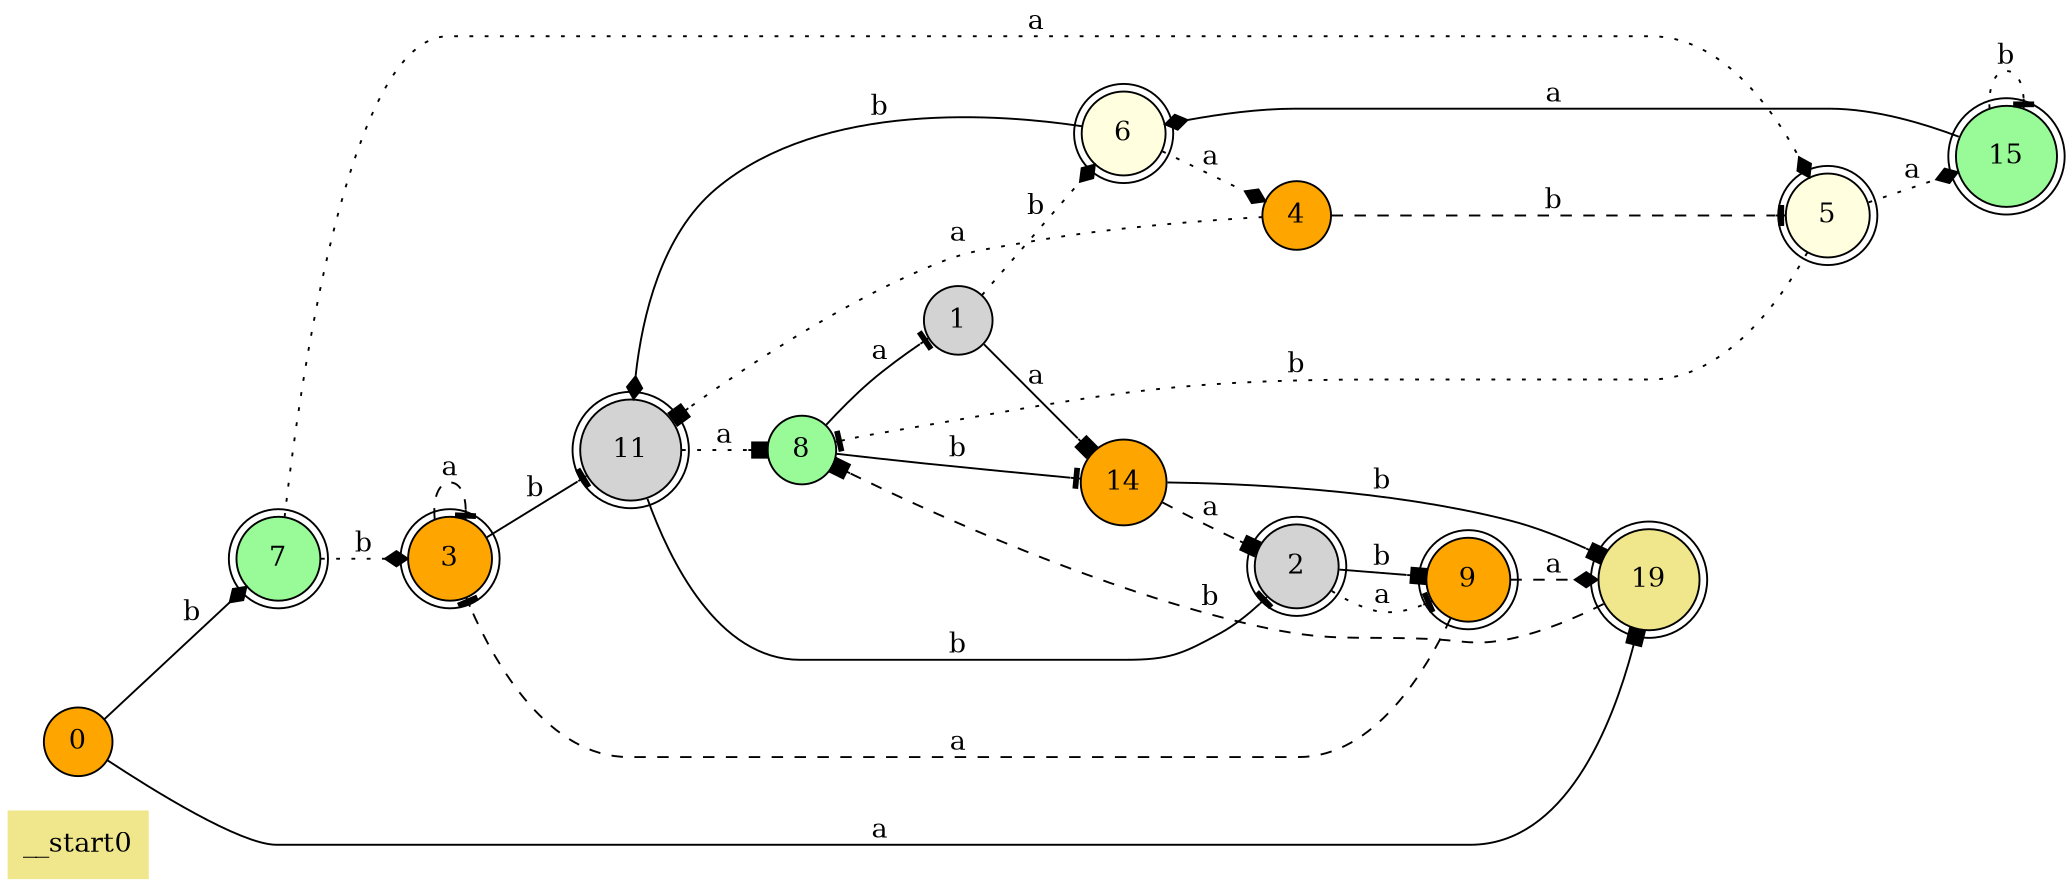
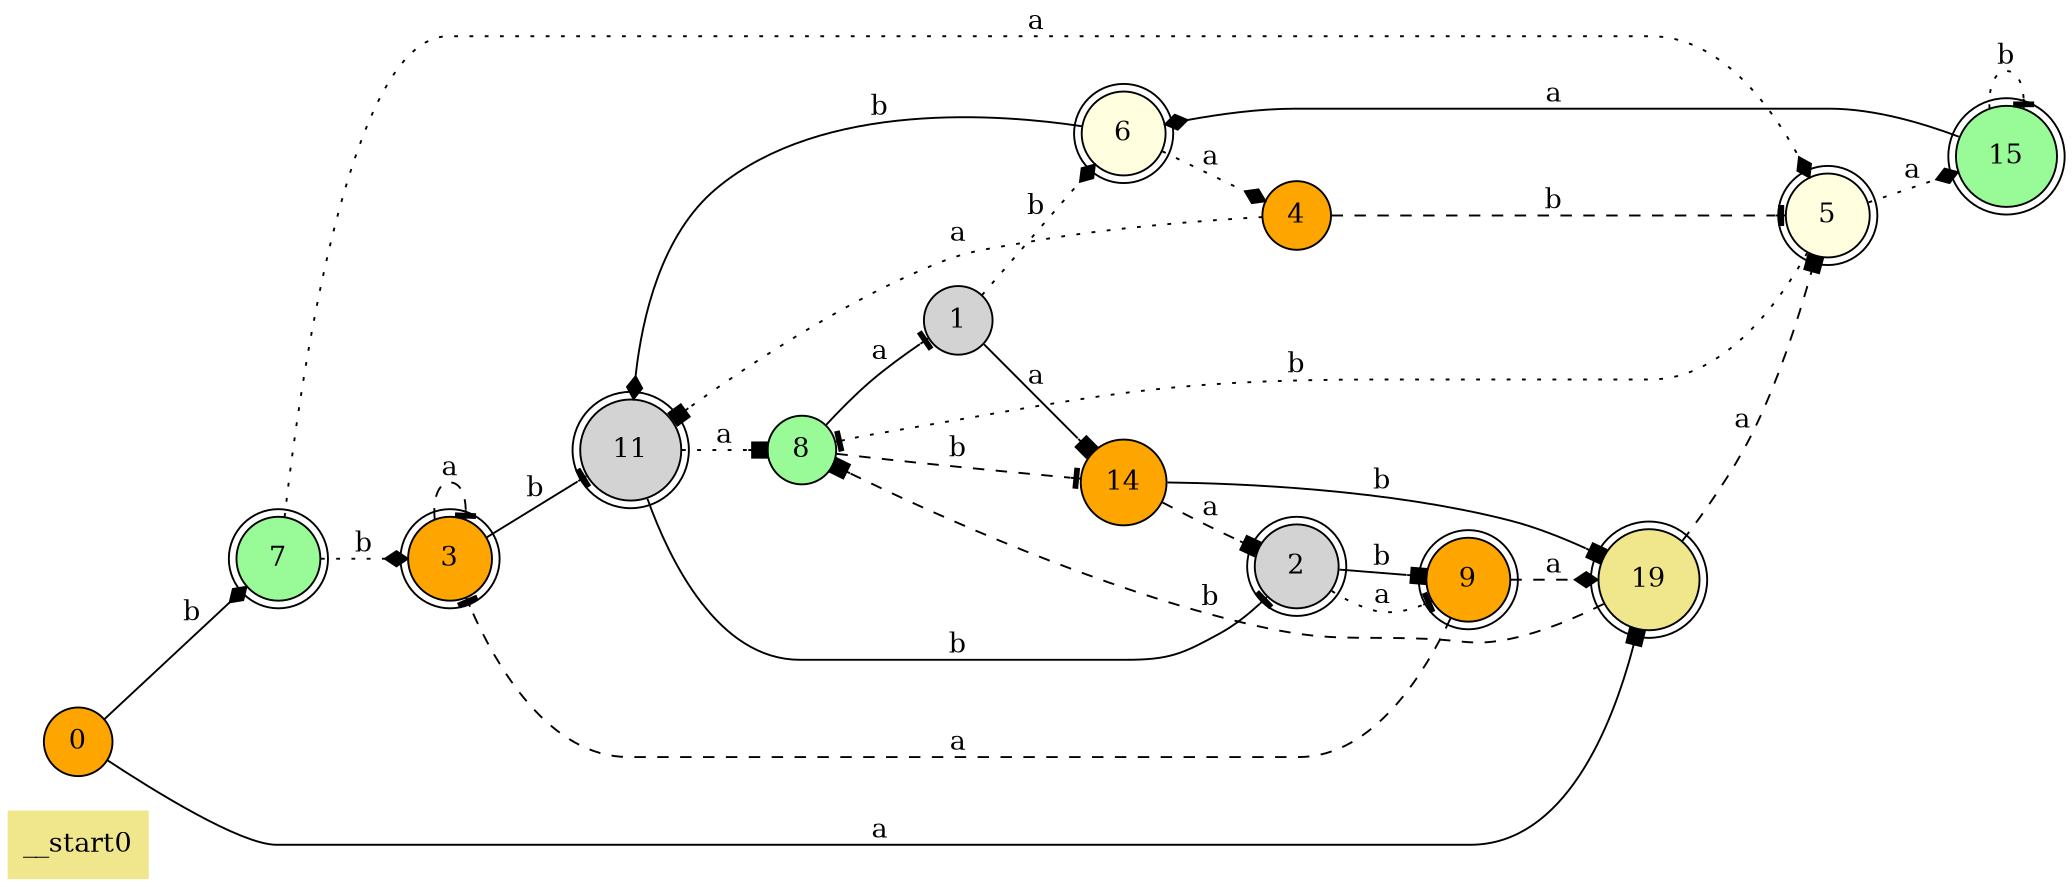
edge "19" -> "5": added, label "a"
edge "8" -> "14": style solid -> dashed
